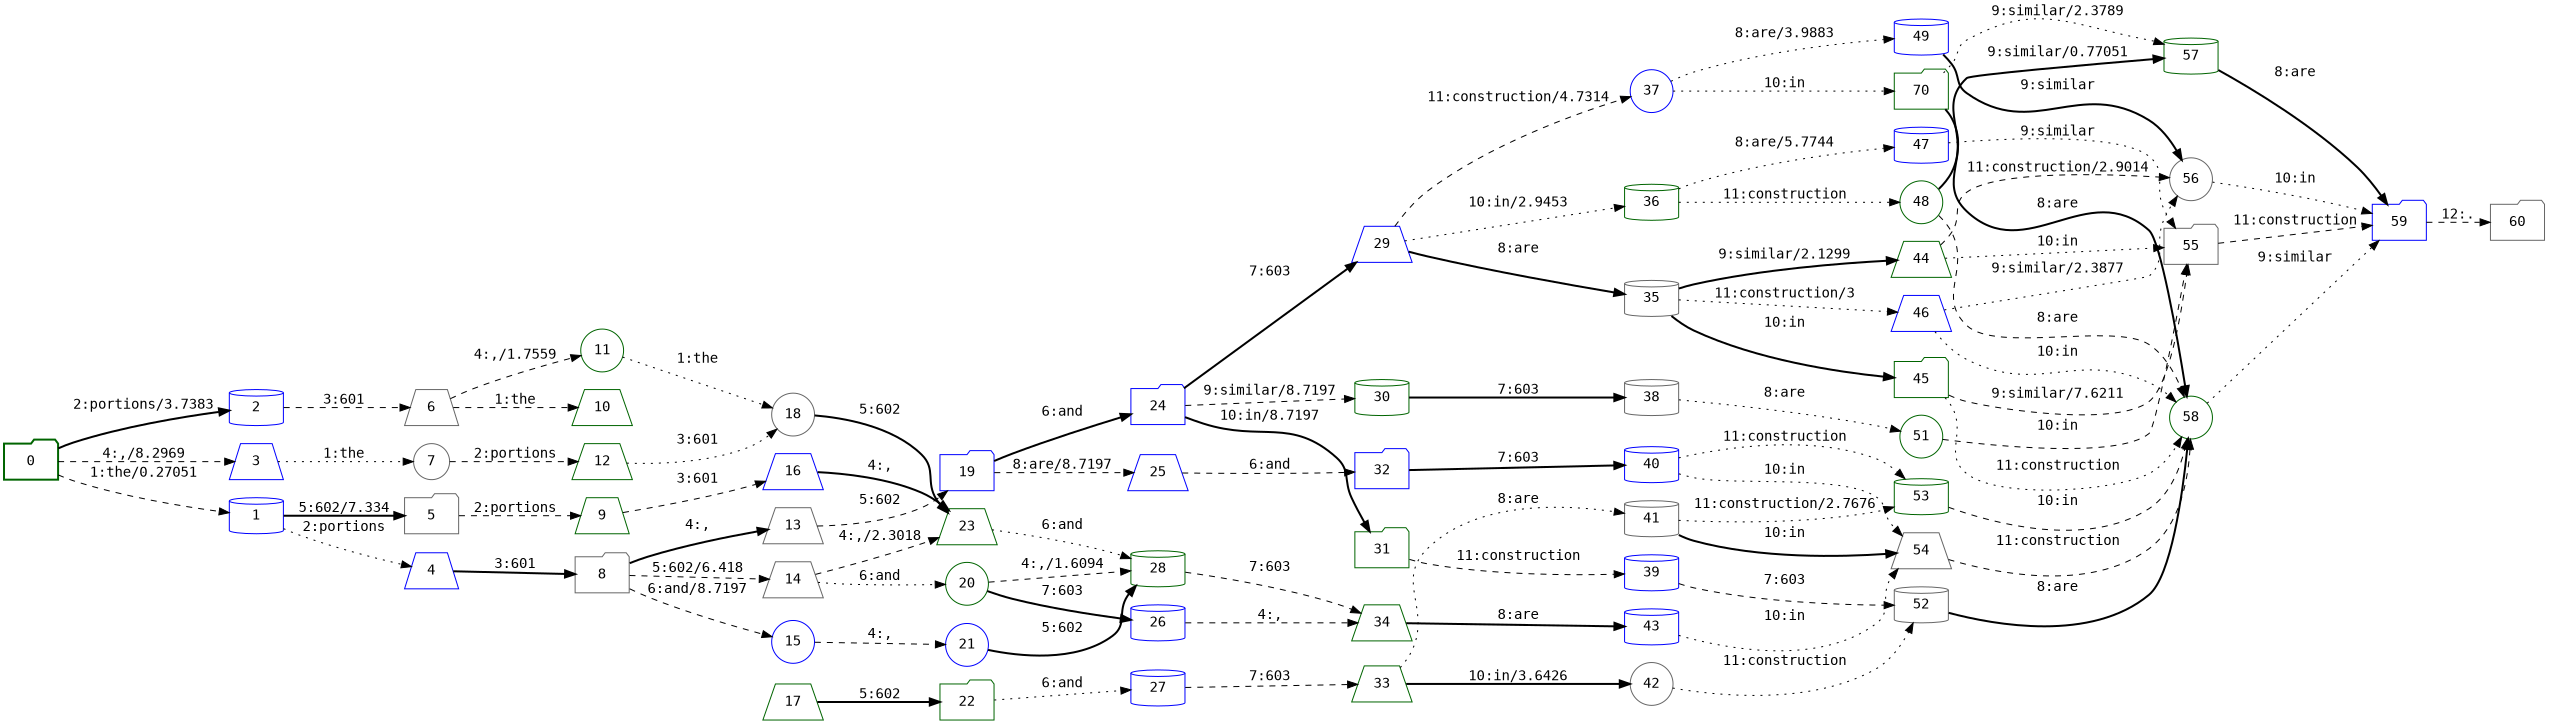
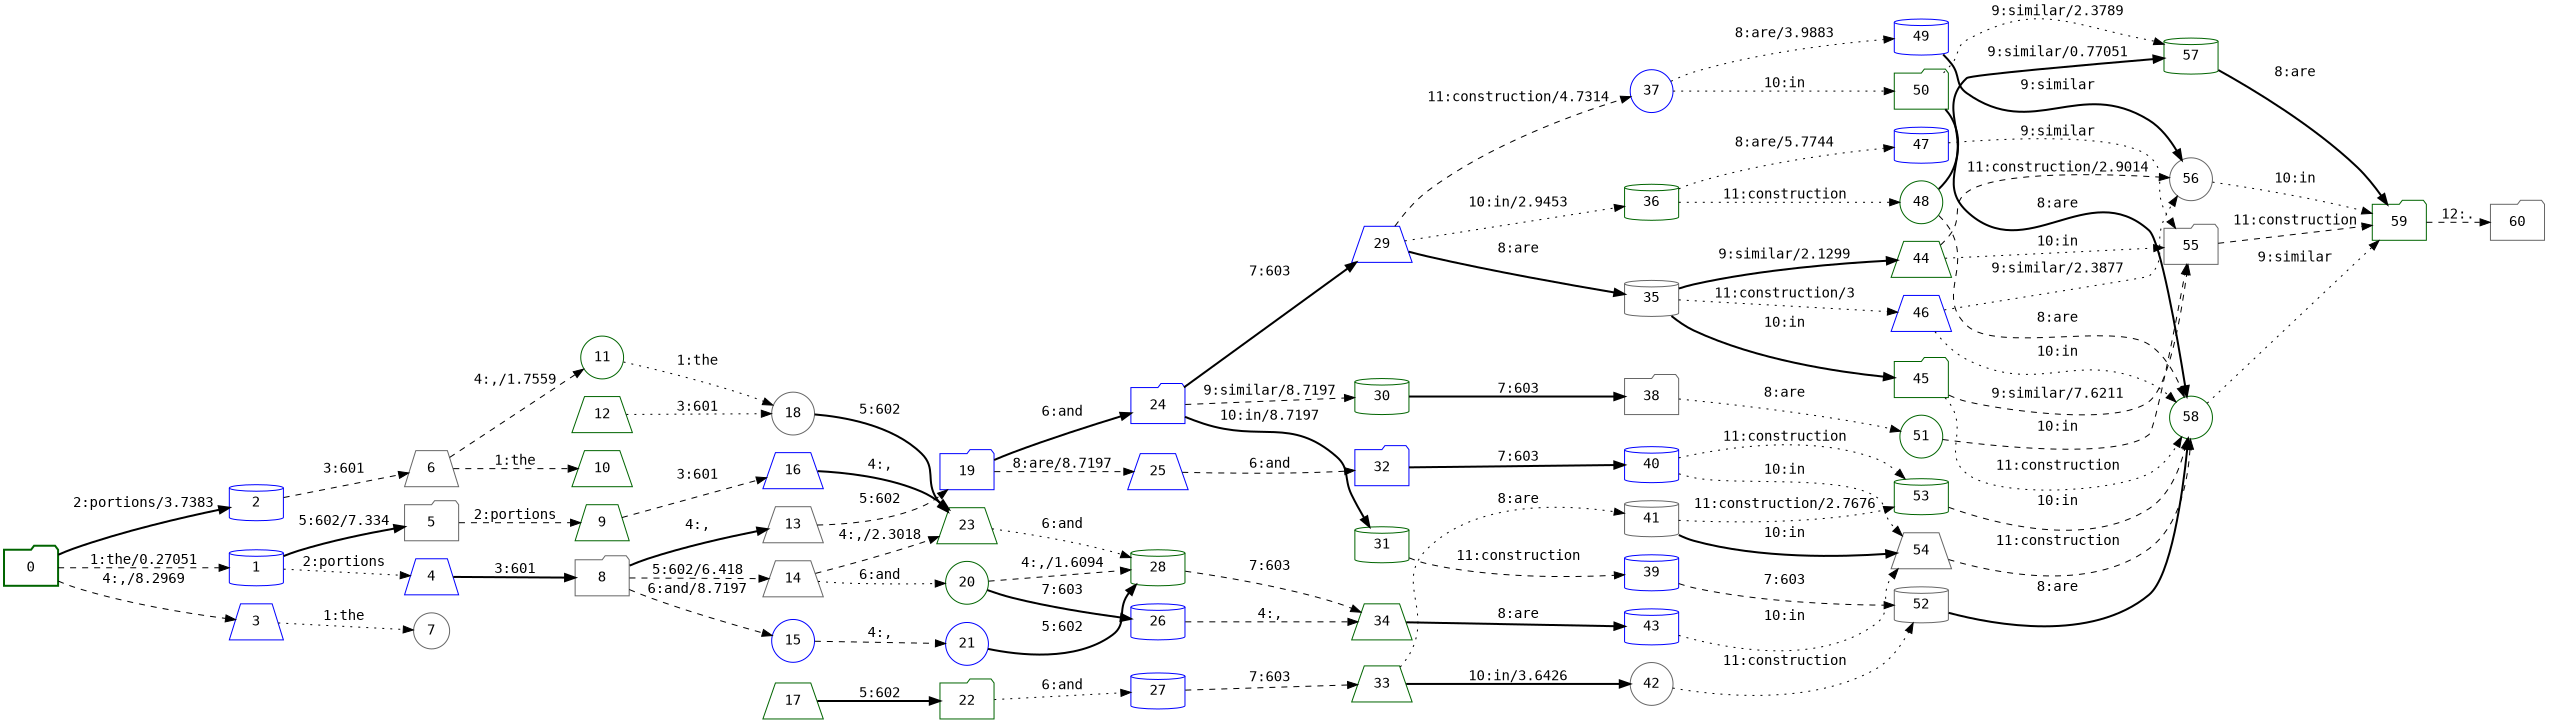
node "70": label "70" -> "50"
node "59": color blue -> darkgreen
node "38": shape cylinder -> folder
edge "7" -> "12": removed, label "2:portions"
node "31": shape folder -> cylinder
